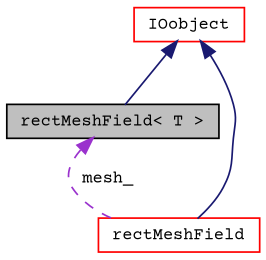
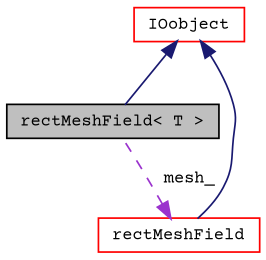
edge "rectMeshField" -> "rectMeshField< T >": reversed
